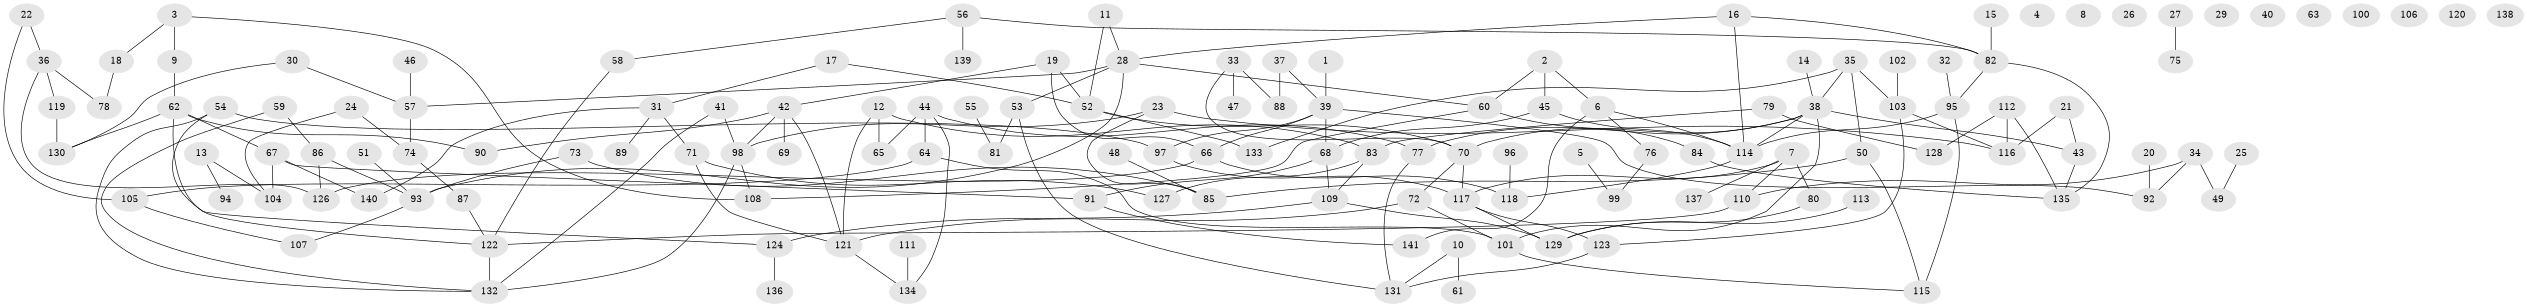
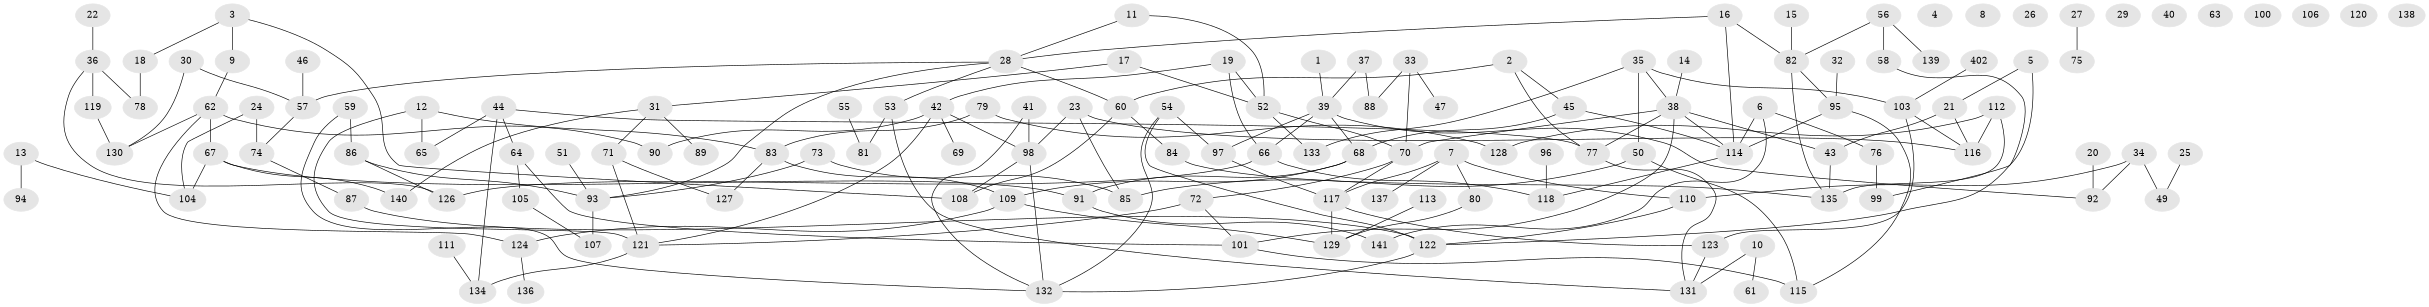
node "102": label "102" -> "402"
edge "2" -- "6": now "2" -- "77"
edge "5" -- "21": added
edge "22" -- "105": removed
node "48": removed
